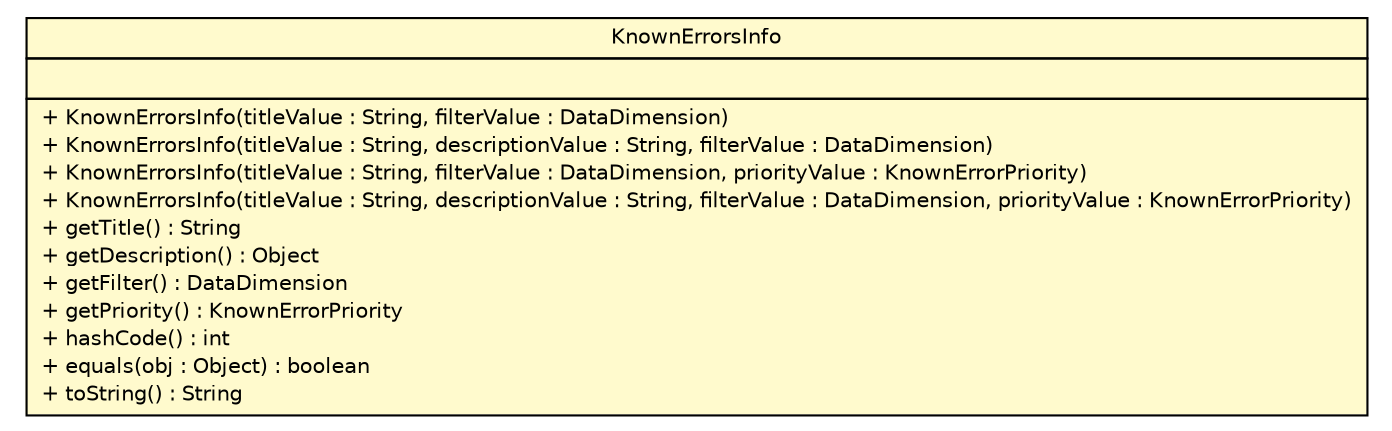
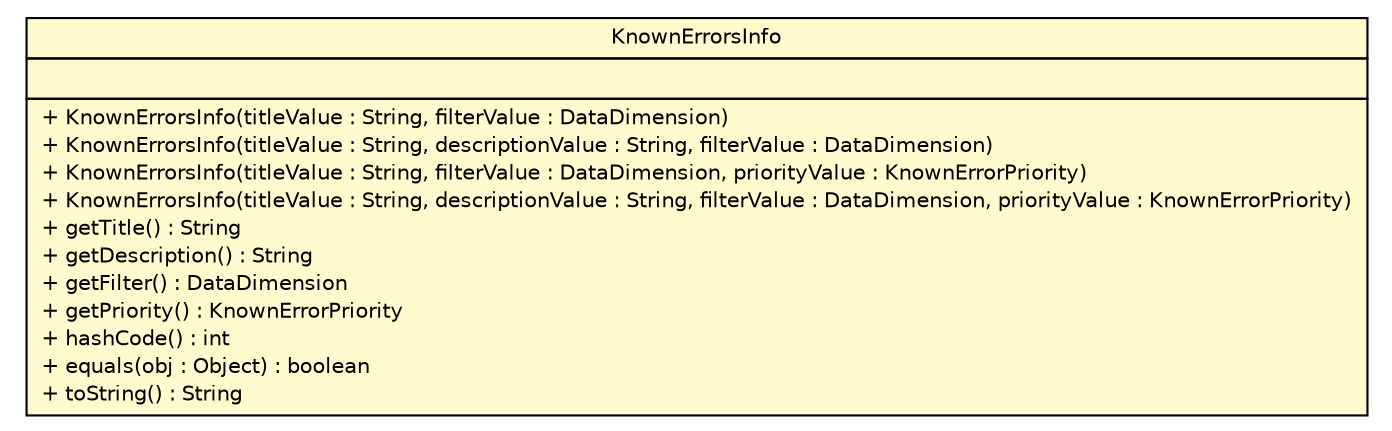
node "KnownErrorsInfo": text "+ getDescription() : Object" -> "+ getDescription() : String"
